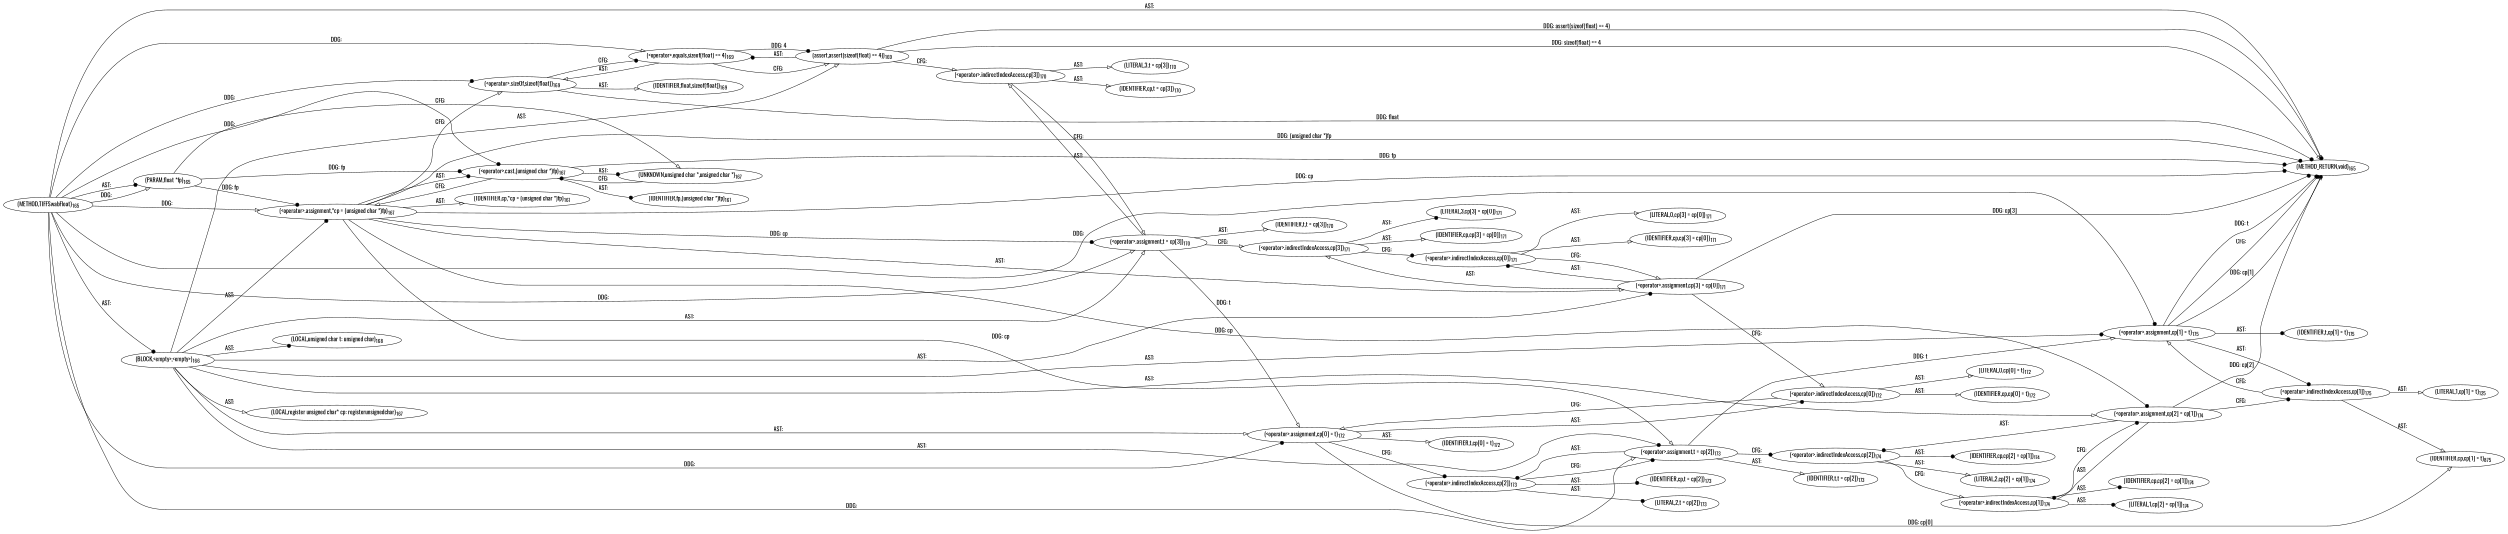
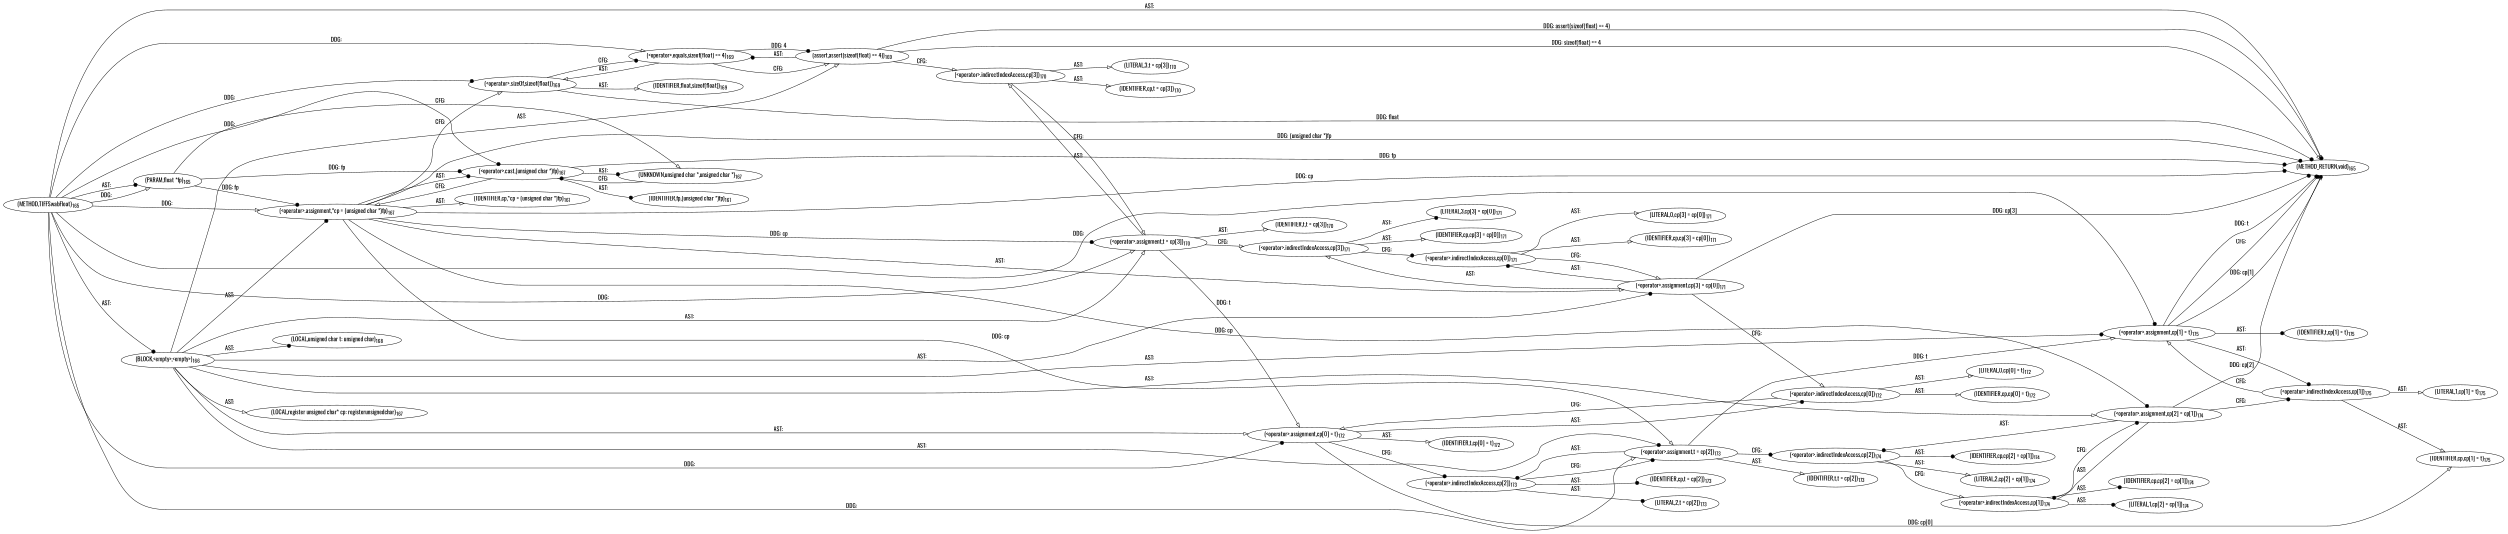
node "(LITERAL,1,cp[1] = t)": text "125" -> "175"
node "(IDENTIFIER,cp,cp[1] = t)": text "875" -> "175"
